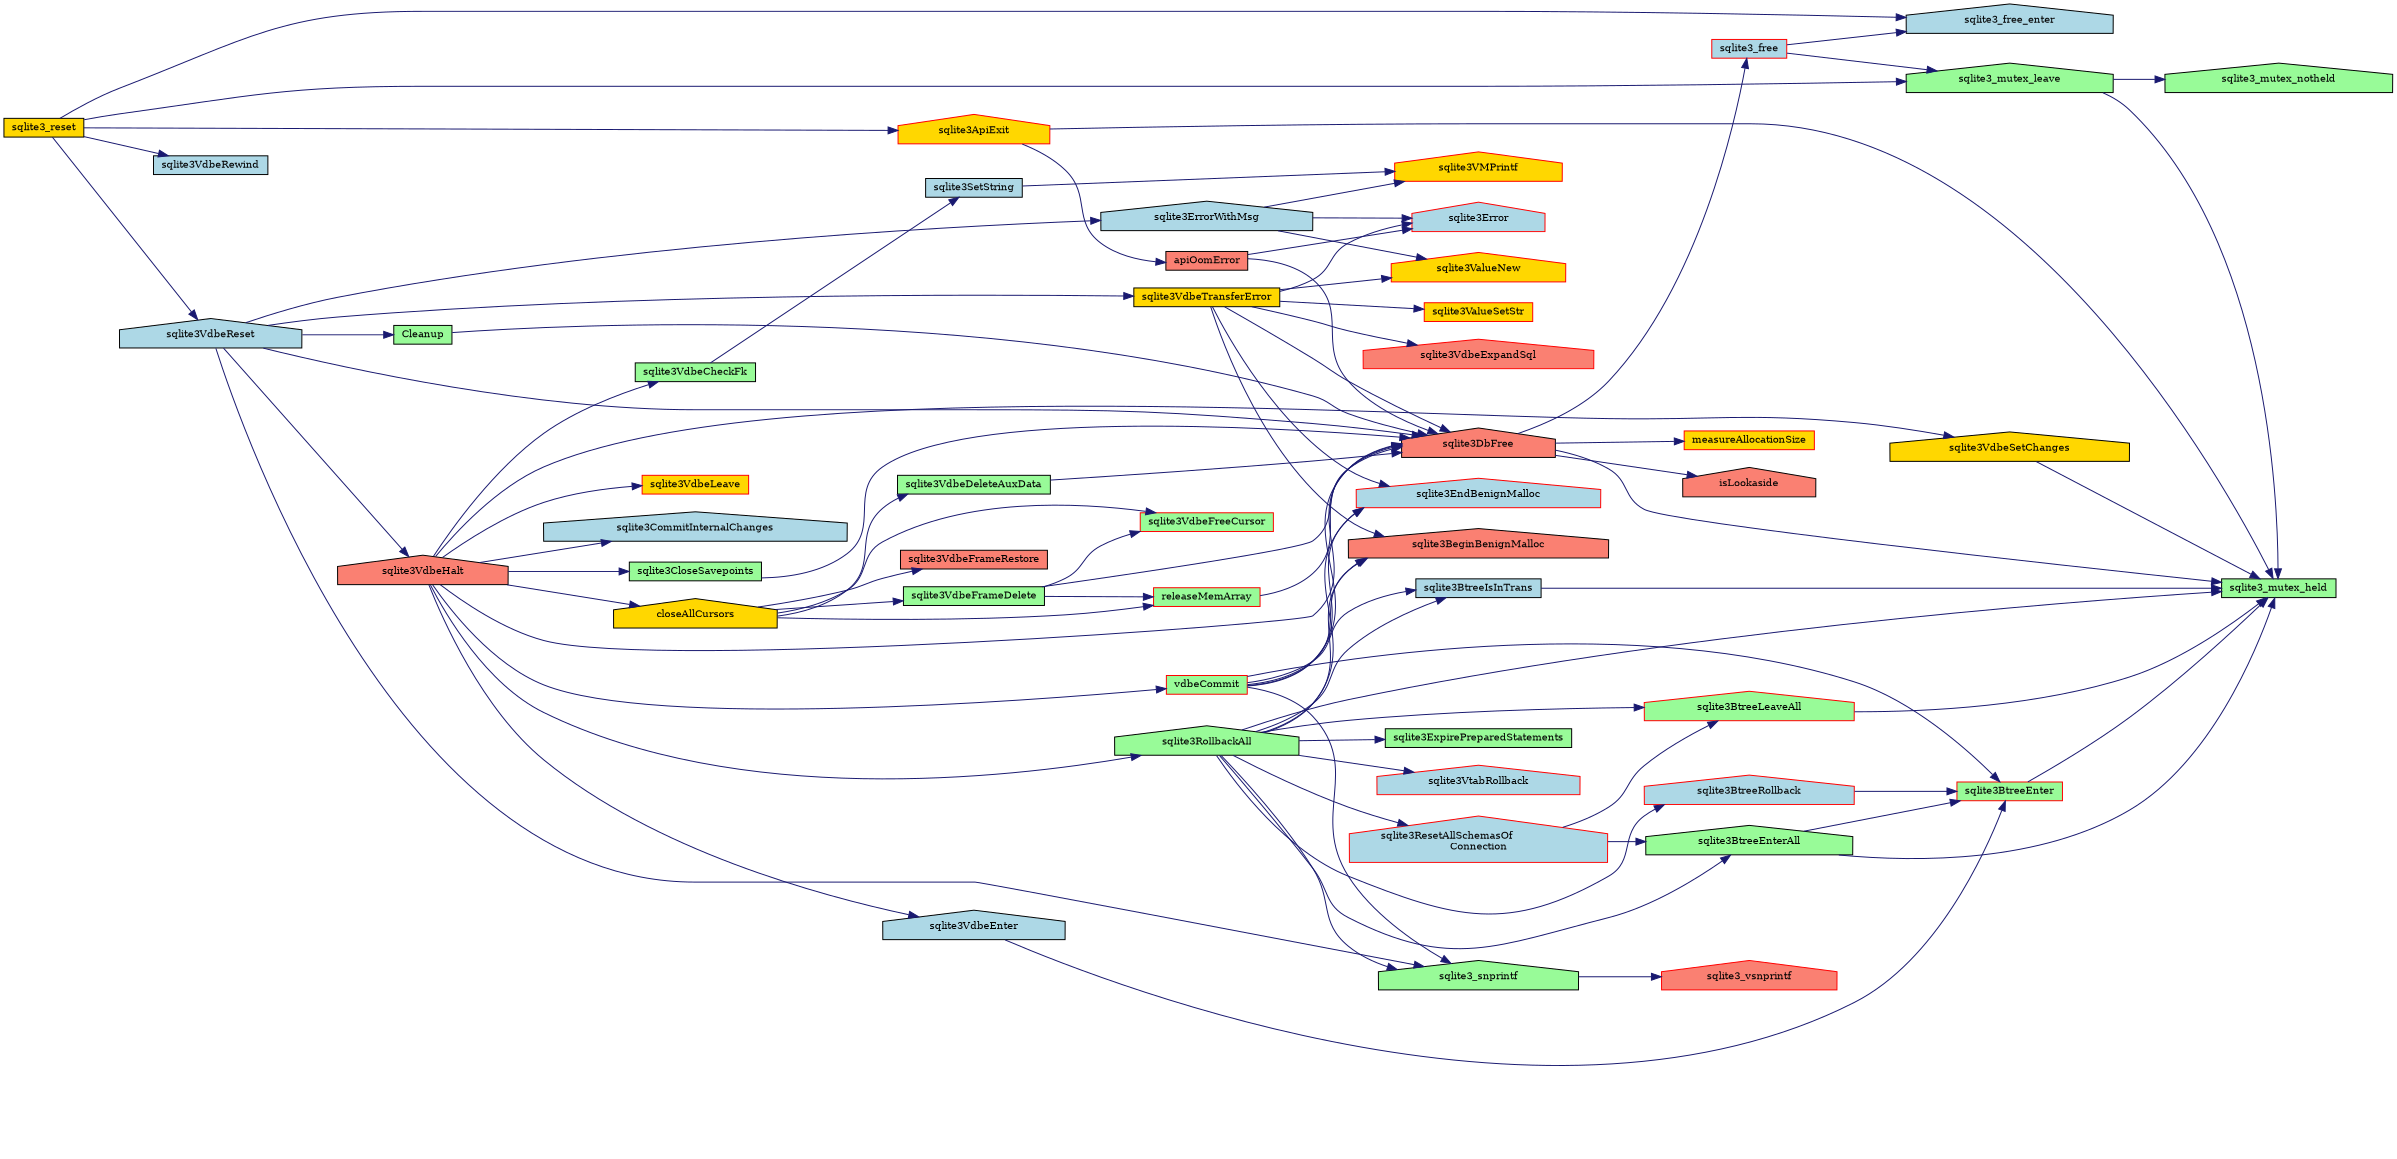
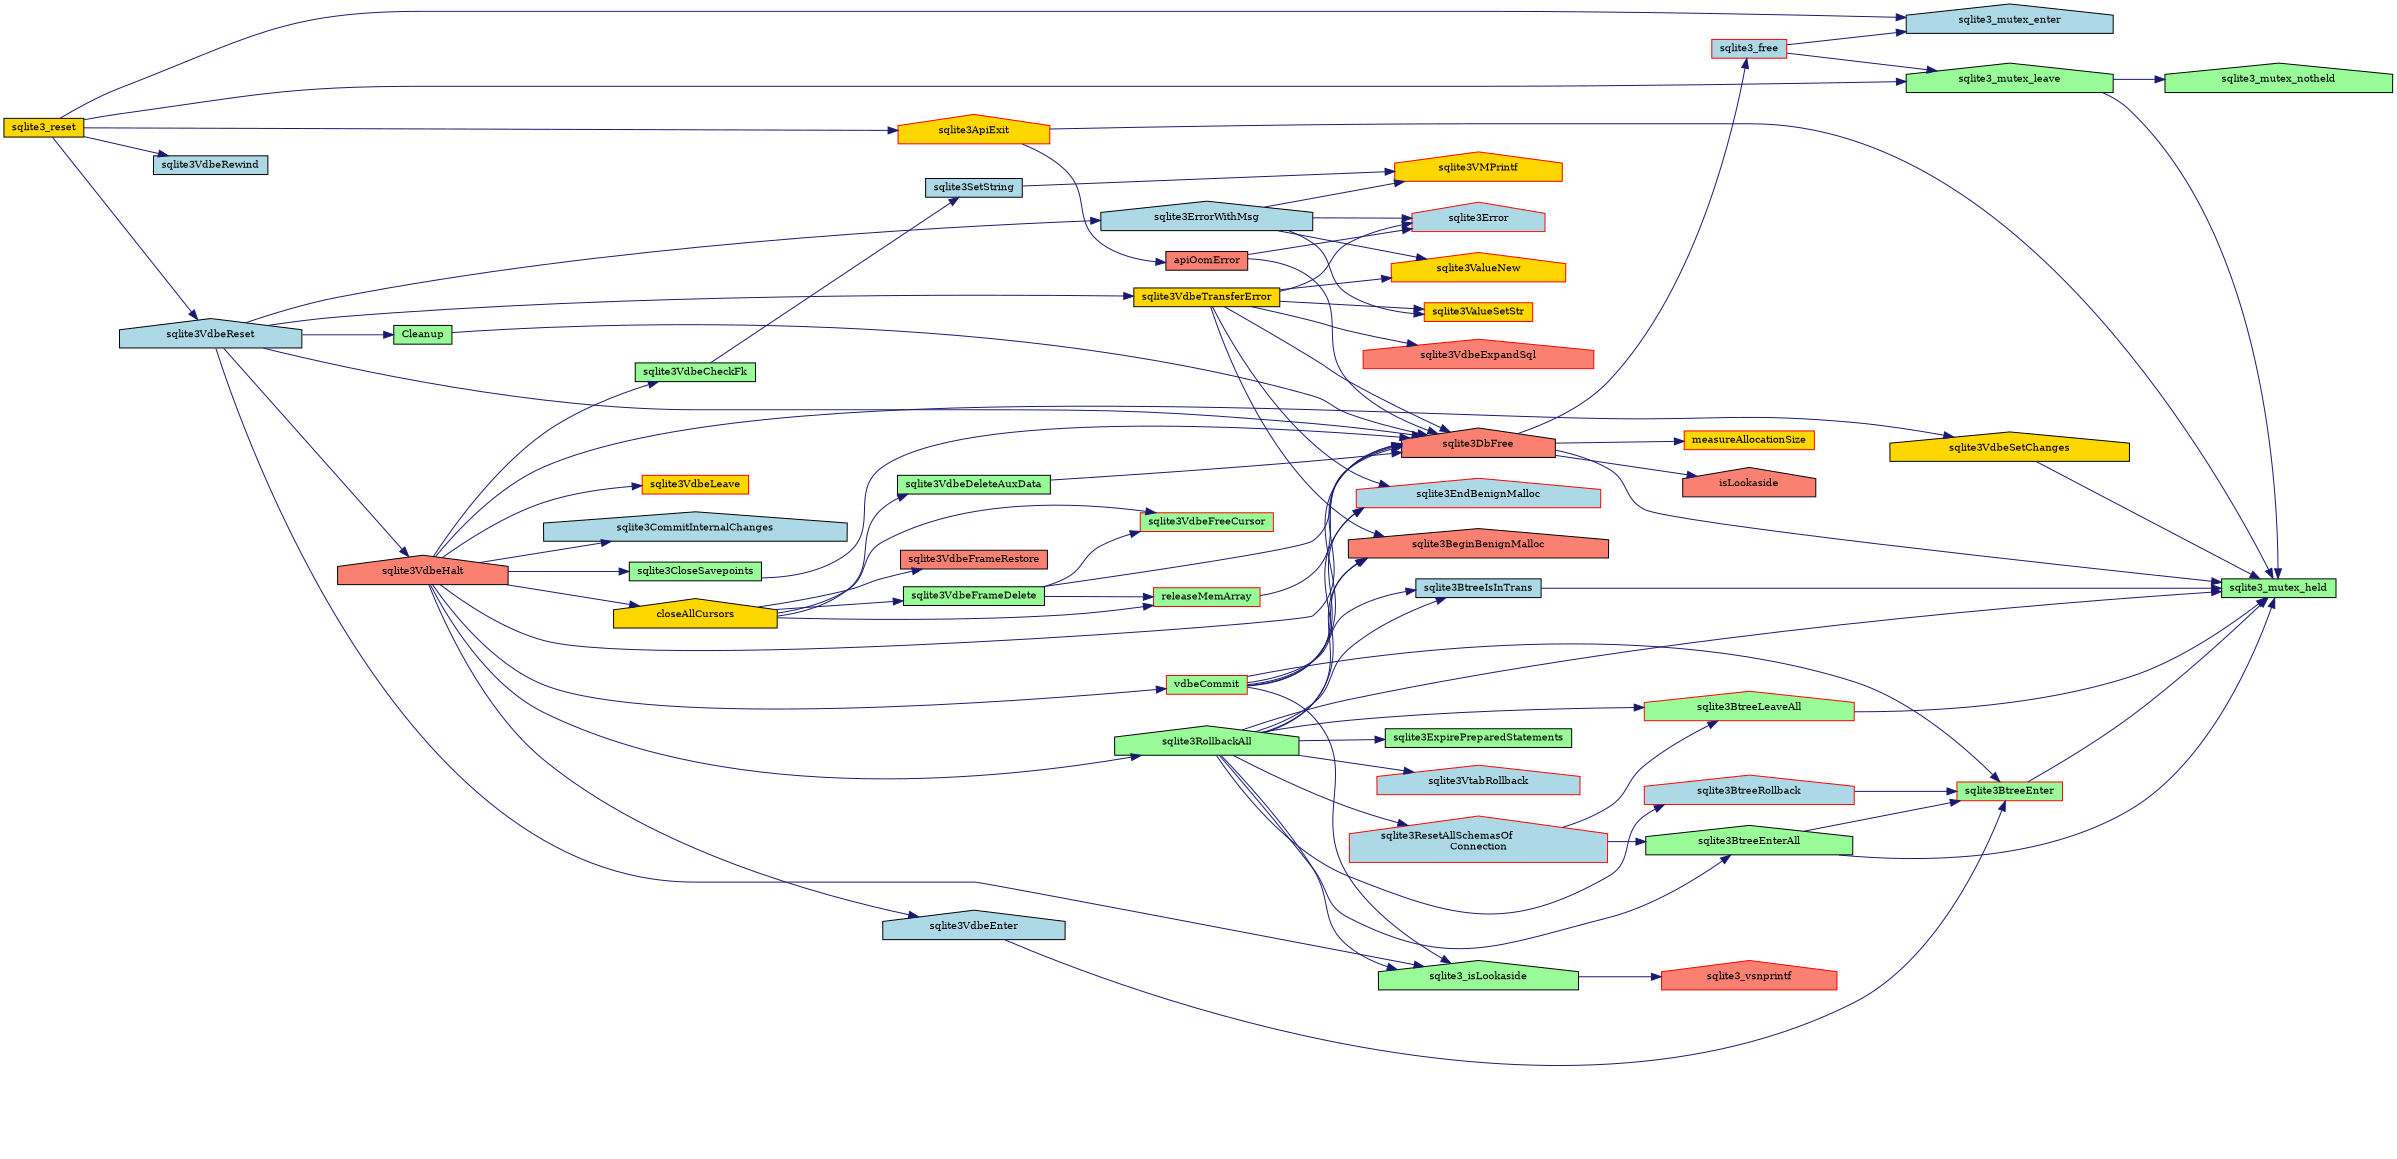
node "sqlite3_free_enter": label "sqlite3_free_enter" -> "sqlite3_mutex_enter"
edge "sqlite3ErrorWithMsg" -> "sqlite3ValueSetStr": added
node "sqlite3_snprintf": label "sqlite3_snprintf" -> "sqlite3_isLookaside"
